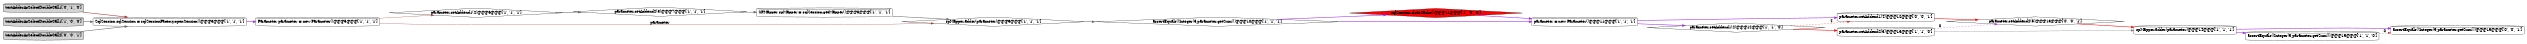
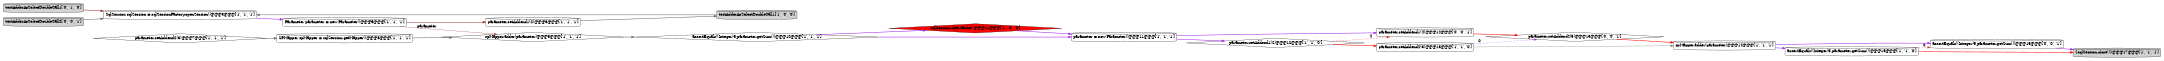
edge "parameter.setAddend1(2)@@@6@@@['1', '1', '1']" -> "parameter.setAddend2(3)@@@7@@@['1', '1', '1']": now "parameter.setAddend1(2)@@@6@@@['1', '1', '1']" -> "testAdderAsSelectDoubleCall1['1', '0', '0']"
node "parameter.setAddend1(2)@@@6@@@['1', '1', '1']": shape diamond -> cylinder
edge "Parameter parameter = new Parameter()@@@5@@@['1', '1', '1']" -> "parameter.setAddend1(2)@@@6@@@['1', '1', '1']": style solid -> bold
node "{sqlSession.close()}@@@17@@@['1', '1', '1']": added
